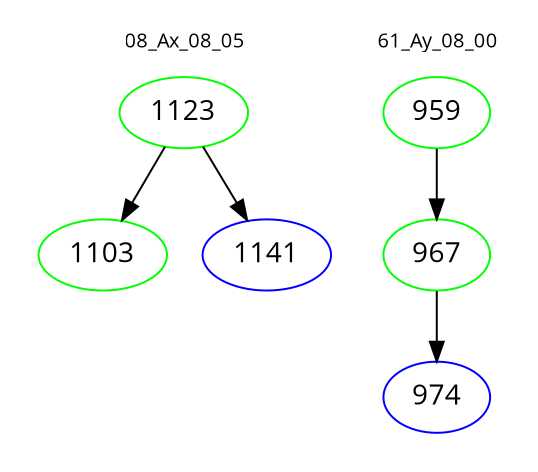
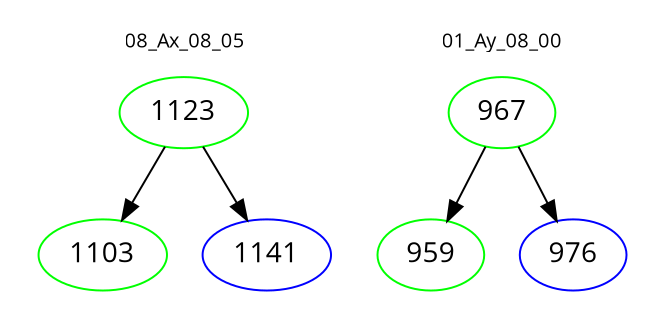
cluster "61_Ay_08_00": label "61_Ay_08_00" -> "01_Ay_08_00"
edge "959" -> "967": reversed
node "974": label "974" -> "976"
